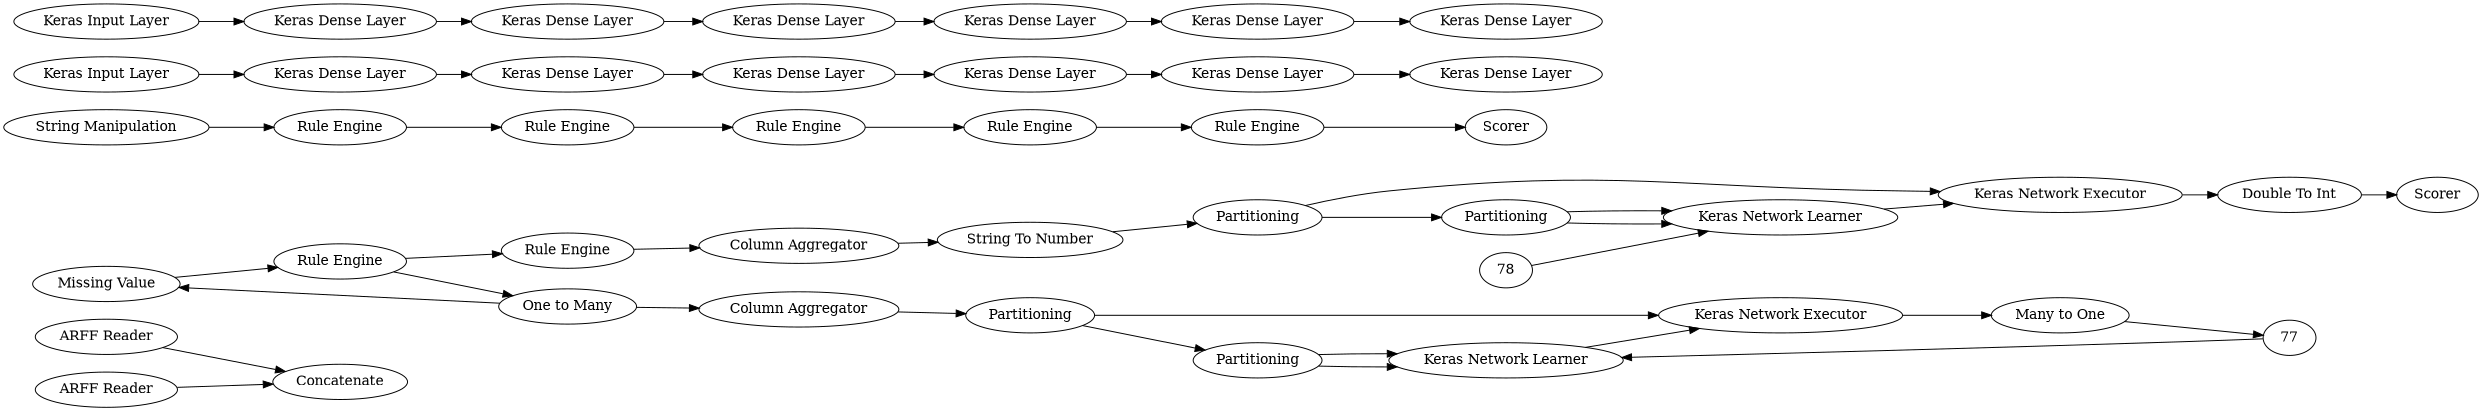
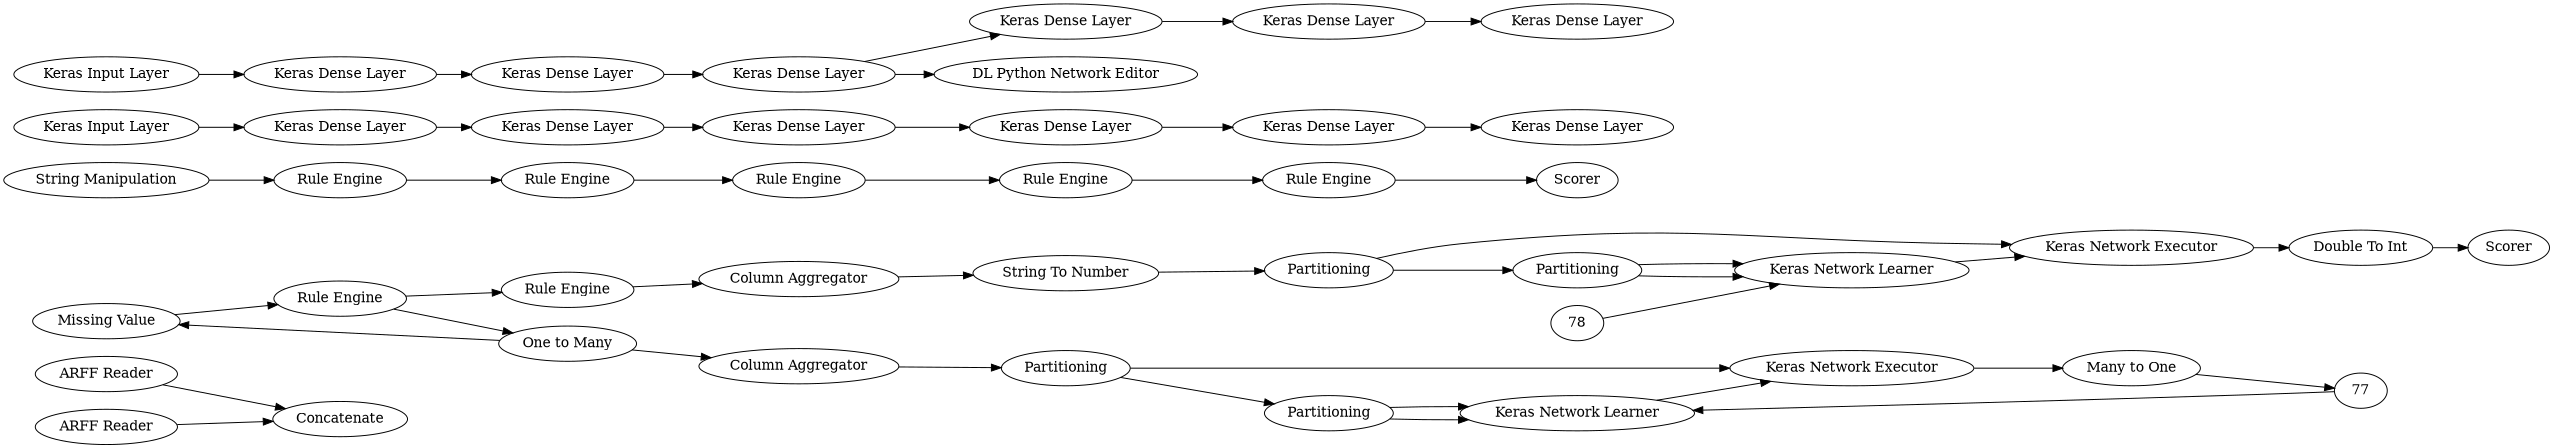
node "DL Python Network Editor": added
